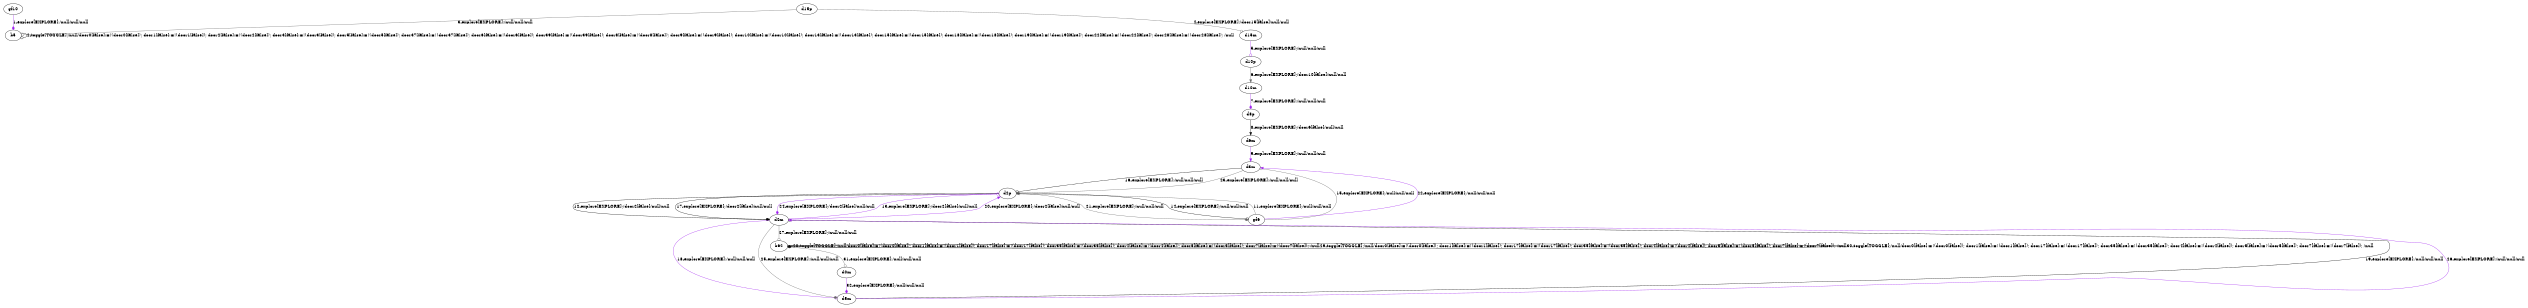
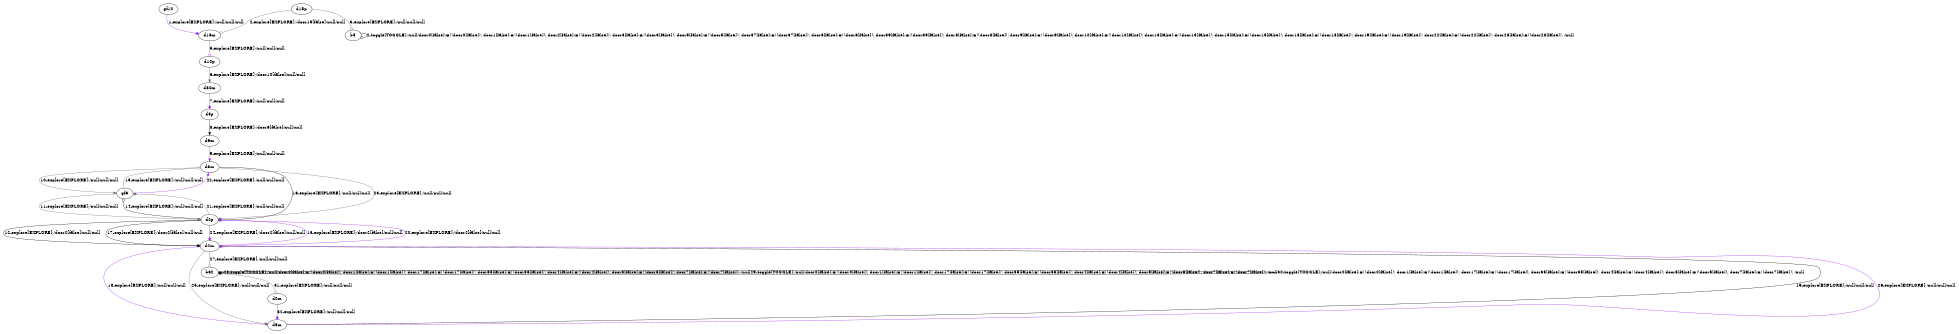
edge "gf10" -> "b5": now "gf10" -> "d15m"
node "d10m": label "d10m" -> "d80m"
edge "d3m" -> "gf6": added, label "10-explore[EXPLORE];/null/null/null"
